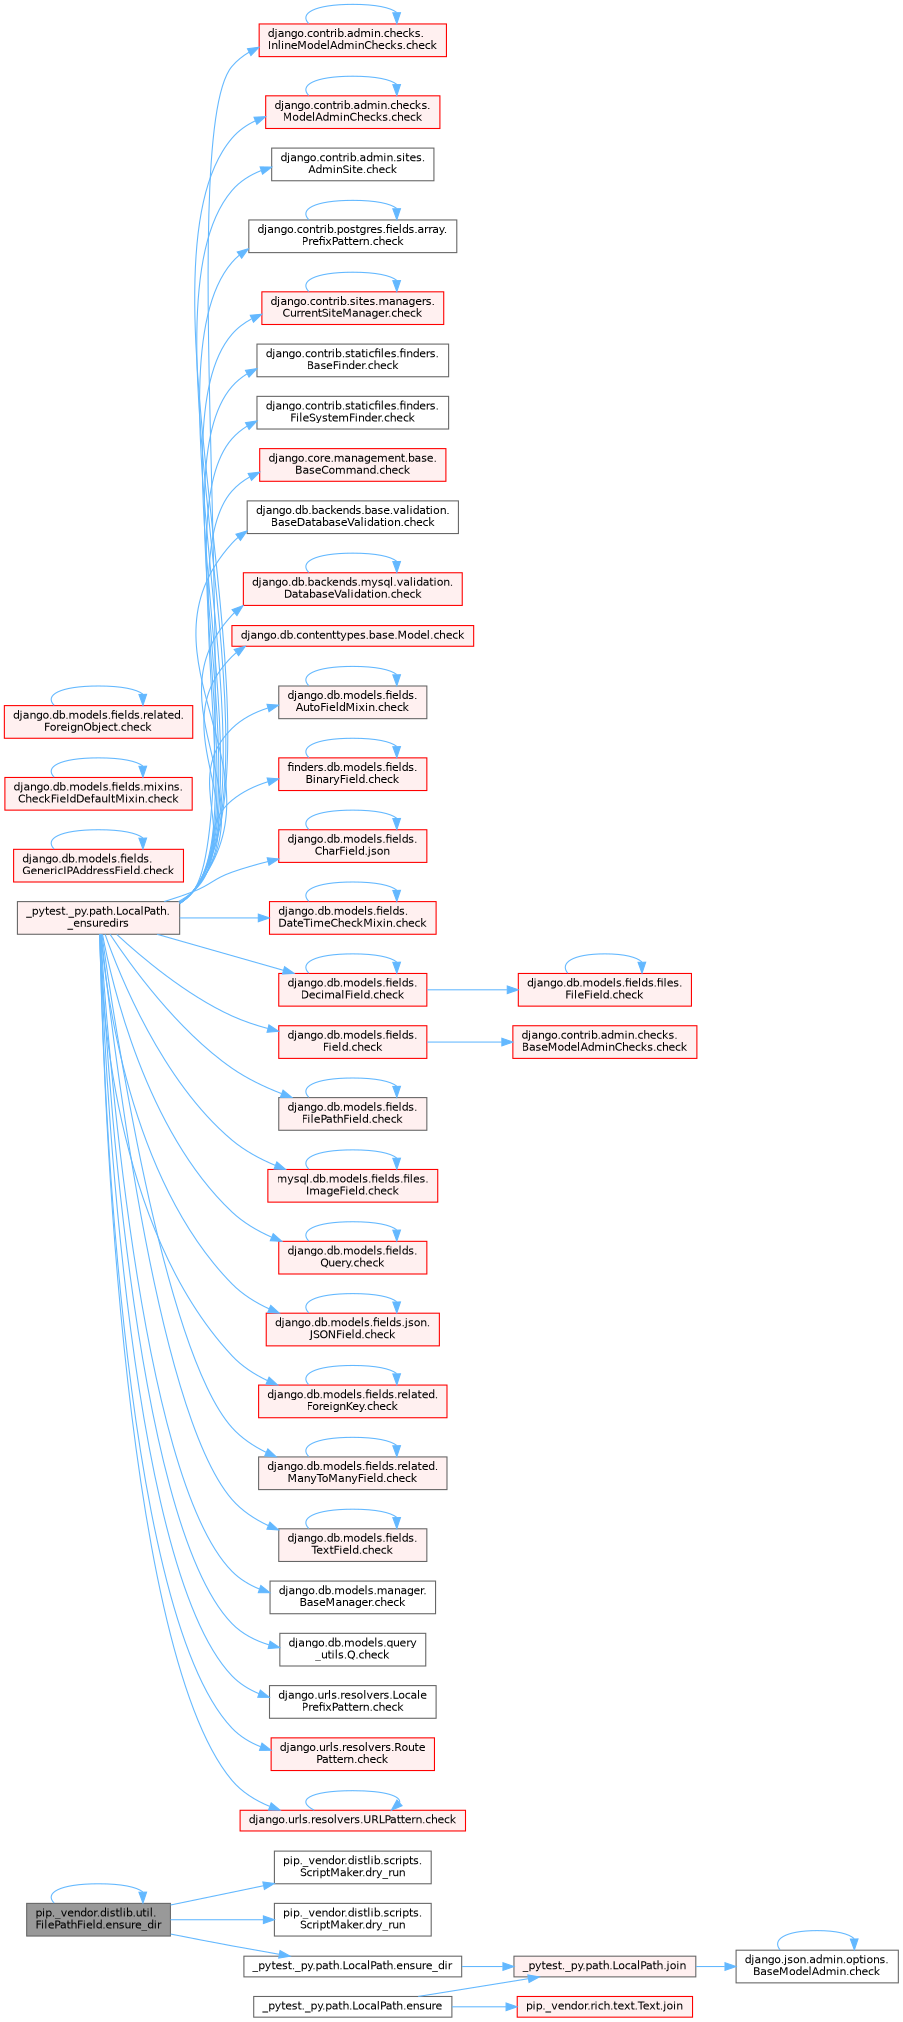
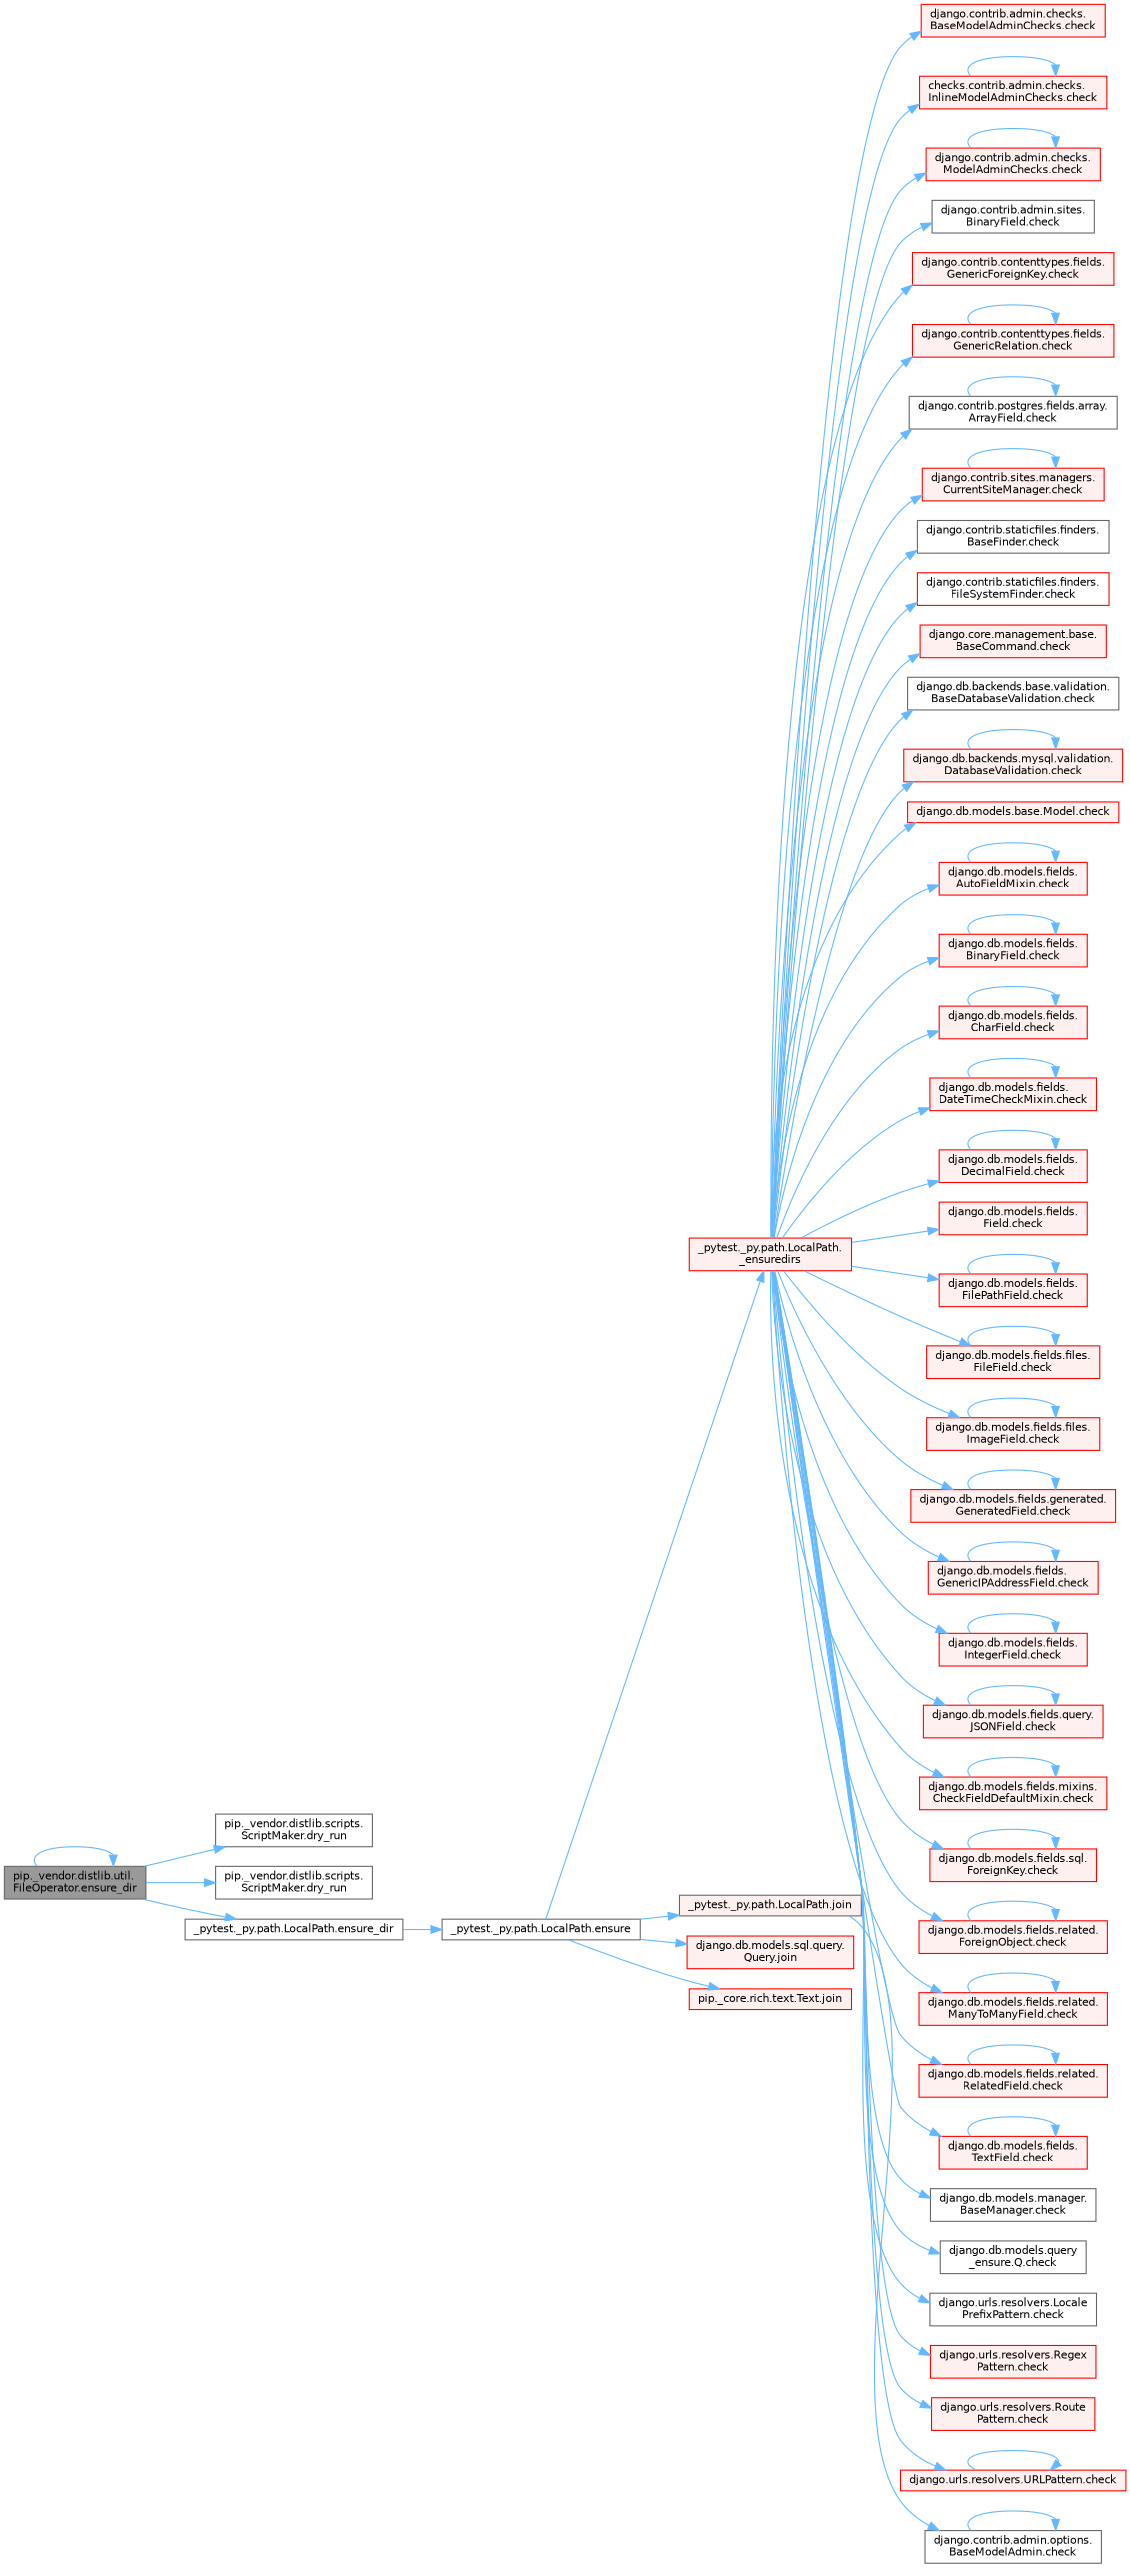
node "django.contrib.admin.checks. InlineModelAdminChecks.check": label "django.contrib.admin.checks. InlineModelAdminChecks.check" -> "checks.contrib.admin.checks. InlineModelAdminChecks.check"
node "django.contrib.admin.sites. AdminSite.check": label "django.contrib.admin.sites. AdminSite.check" -> "django.contrib.admin.sites. BinaryField.check"
node "django.contrib.postgres.fields.array. PrefixPattern.check": label "django.contrib.postgres.fields.array. PrefixPattern.check" -> "django.contrib.postgres.fields.array. ArrayField.check"
node "django.contrib.contenttypes.fields. GenericForeignKey.check": added
node "django.contrib.contenttypes.fields. GenericRelation.check": added
node "django.contrib.staticfiles.finders. FileSystemFinder.check": color grey40 -> red
node "django.db.contenttypes.base.Model.check": label "django.db.contenttypes.base.Model.check" -> "django.db.models.base.Model.check"
node "django.db.models.fields. AutoFieldMixin.check": color grey40 -> red
node "finders.db.models.fields. BinaryField.check": label "finders.db.models.fields. BinaryField.check" -> "django.db.models.fields. BinaryField.check"
node "django.db.models.fields. CharField.json": label "django.db.models.fields. CharField.json" -> "django.db.models.fields. CharField.check"
node "_pytest._py.path.LocalPath. _ensuredirs": color grey40 -> red
edge "django.db.models.fields. DecimalField.check" -> "django.db.models.fields.files. FileField.check": now "_pytest._py.path.LocalPath. _ensuredirs" -> "django.db.models.fields.files. FileField.check"
edge "django.db.models.fields. Field.check" -> "django.contrib.admin.checks. BaseModelAdminChecks.check": now "_pytest._py.path.LocalPath. _ensuredirs" -> "django.contrib.admin.checks. BaseModelAdminChecks.check"
node "django.db.models.fields. FilePathField.check": color grey40 -> red
node "mysql.db.models.fields.files. ImageField.check": label "mysql.db.models.fields.files. ImageField.check" -> "django.db.models.fields.files. ImageField.check"
node "django.db.models.fields. Query.check": label "django.db.models.fields. Query.check" -> "django.db.models.fields. IntegerField.check"
node "django.db.models.fields.json. JSONField.check": label "django.db.models.fields.json. JSONField.check" -> "django.db.models.fields.query. JSONField.check"
node "django.db.models.fields.related. ForeignKey.check": label "django.db.models.fields.related. ForeignKey.check" -> "django.db.models.fields.sql. ForeignKey.check"
edge "_pytest._py.path.LocalPath. _ensuredirs" -> "django.db.models.fields. GenericIPAddressField.check": added
node "django.db.models.fields.related. ManyToManyField.check": color grey40 -> red
node "django.db.models.fields.generated. GeneratedField.check": added
node "django.db.models.fields. TextField.check": color grey40 -> red
edge "_pytest._py.path.LocalPath.ensure" -> "_pytest._py.path.LocalPath. _ensuredirs": added
edge "_pytest._py.path.LocalPath. _ensuredirs" -> "django.db.models.fields.related. ForeignObject.check": added
node "django.db.models.query _utils.Q.check": label "django.db.models.query _utils.Q.check" -> "django.db.models.query _ensure.Q.check"
edge "_pytest._py.path.LocalPath. _ensuredirs" -> "django.db.models.fields.mixins. CheckFieldDefaultMixin.check": added
node "pip._vendor.distlib.util. FilePathField.ensure_dir": label "pip._vendor.distlib.util. FilePathField.ensure_dir" -> "pip._vendor.distlib.util. FileOperator.ensure_dir"
node "django.db.models.sql.query. Query.join": added
edge "_pytest._py.path.LocalPath.ensure_dir" -> "_pytest._py.path.LocalPath.join": now "_pytest._py.path.LocalPath.ensure_dir" -> "_pytest._py.path.LocalPath.ensure"
node "django.json.admin.options. BaseModelAdmin.check": label "django.json.admin.options. BaseModelAdmin.check" -> "django.contrib.admin.options. BaseModelAdmin.check"
node "pip._vendor.rich.text.Text.join": label "pip._vendor.rich.text.Text.join" -> "pip._core.rich.text.Text.join"
node "django.db.models.fields.related. RelatedField.check": added
node "django.urls.resolvers.Regex Pattern.check": added
